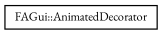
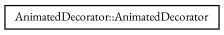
node "FAGui::AnimatedDecorator": label "FAGui::AnimatedDecorator" -> "AnimatedDecorator::AnimatedDecorator"
